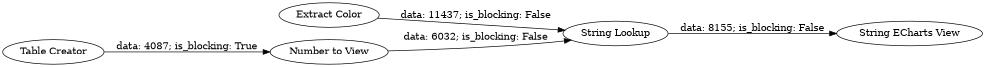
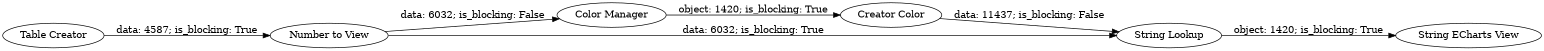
node "Extract Color": label "Extract Color" -> "Creator Color"
node "Color Manager": added
edge "String Lookup" -> "String ECharts View": label "data: 8155; is_blocking: False" -> "object: 1420; is_blocking: True"
edge "Number to View" -> "String Lookup": label "data: 6032; is_blocking: False" -> "data: 6032; is_blocking: True"
edge "Table Creator" -> "Number to View": label "data: 4087; is_blocking: True" -> "data: 4587; is_blocking: True"
